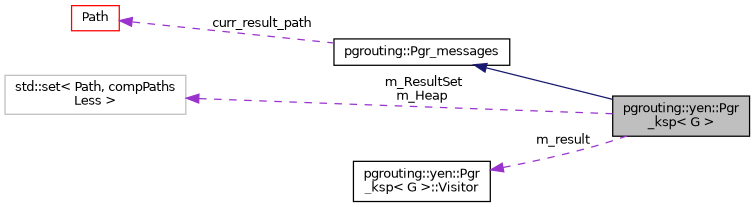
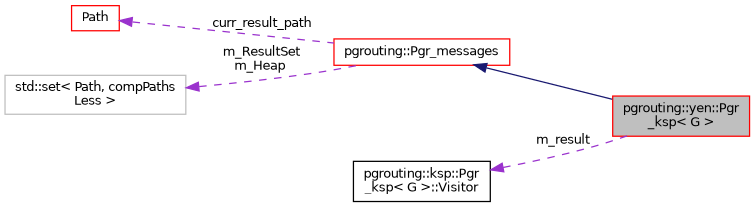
node "pgrouting::Pgr_messages": color black -> red
edge "pgrouting::yen::Pgr _ksp< G >" -> "std::set< Path, compPaths Less >": now "pgrouting::Pgr_messages" -> "std::set< Path, compPaths Less >"
node "pgrouting::yen::Pgr _ksp< G >": color black -> red
node "pgrouting::yen::Pgr _ksp< G >::Visitor": label "pgrouting::yen::Pgr _ksp< G >::Visitor" -> "pgrouting::ksp::Pgr _ksp< G >::Visitor"
